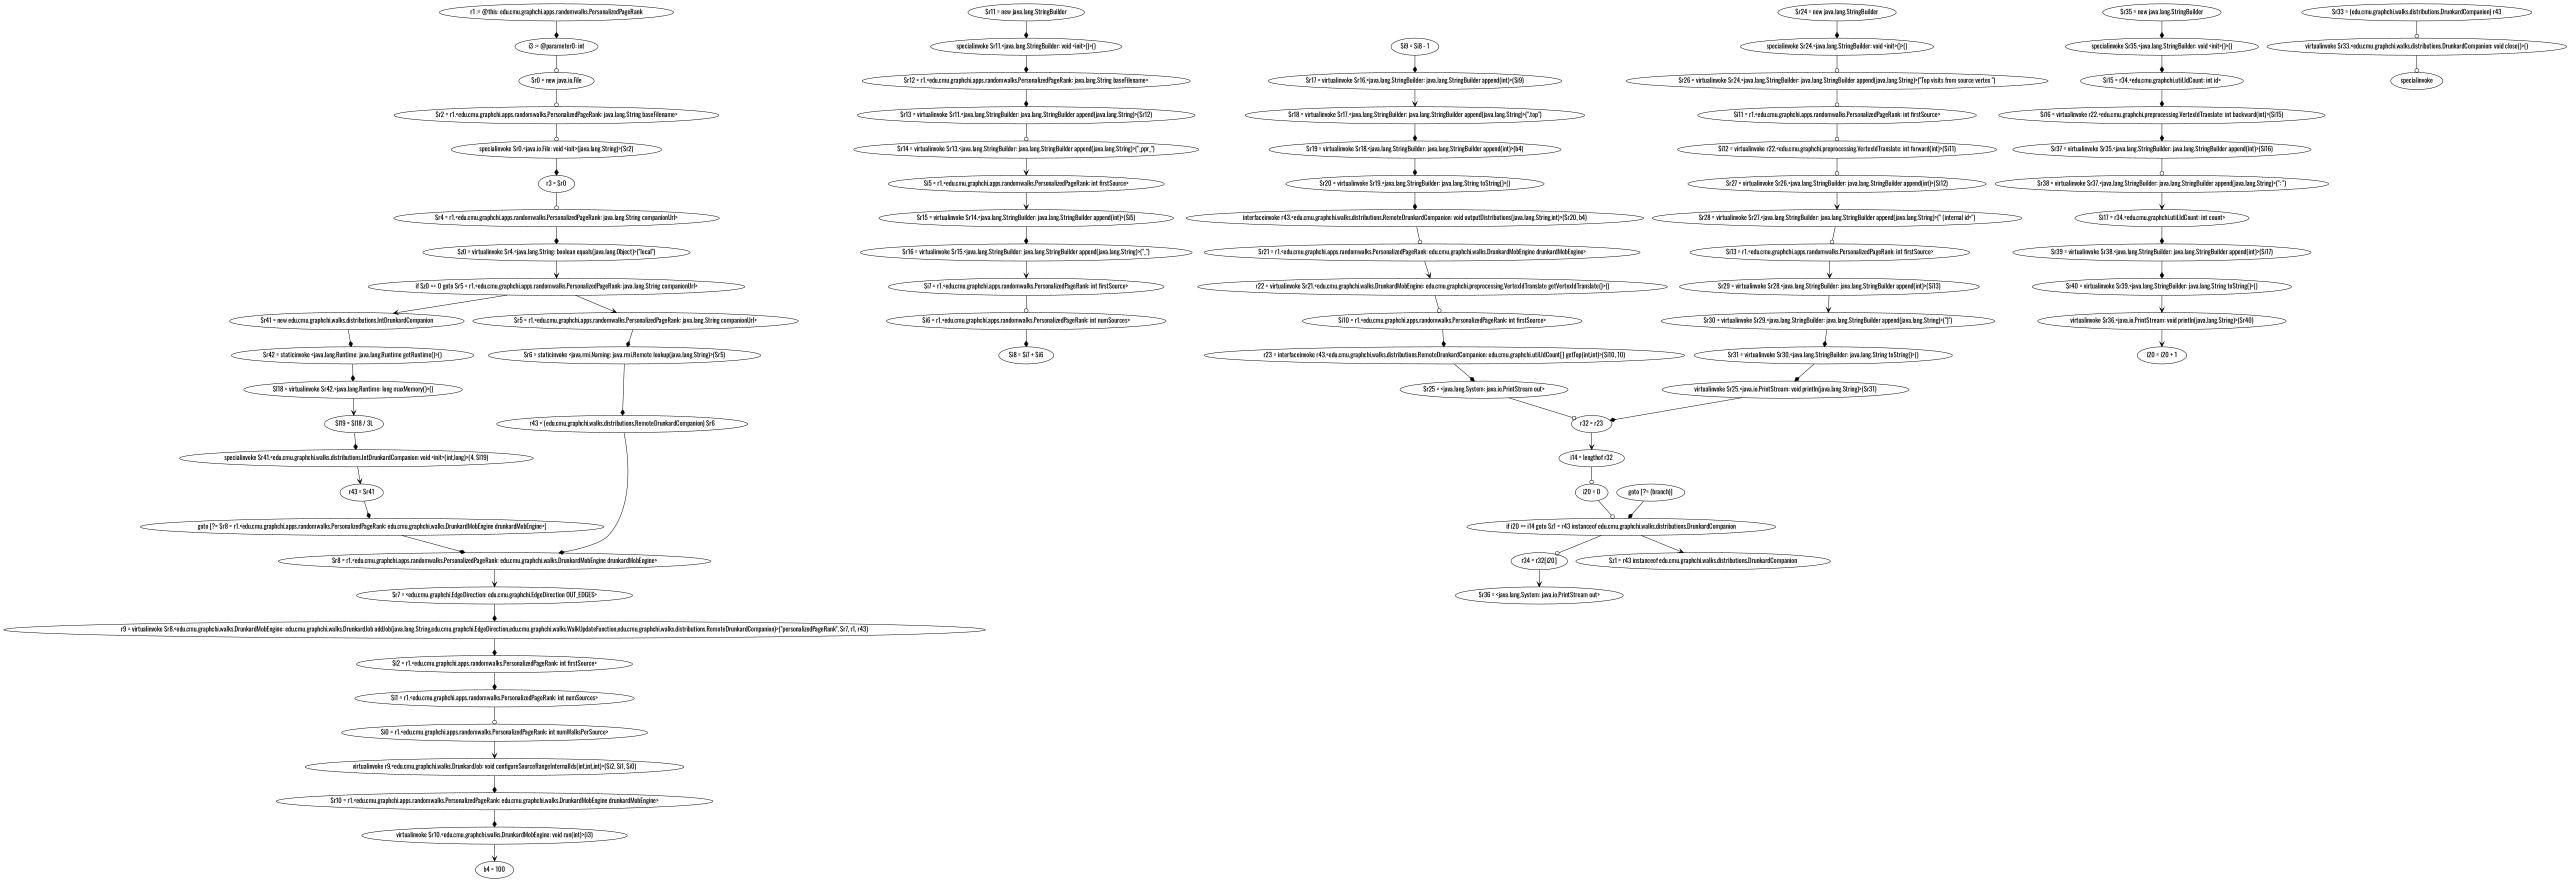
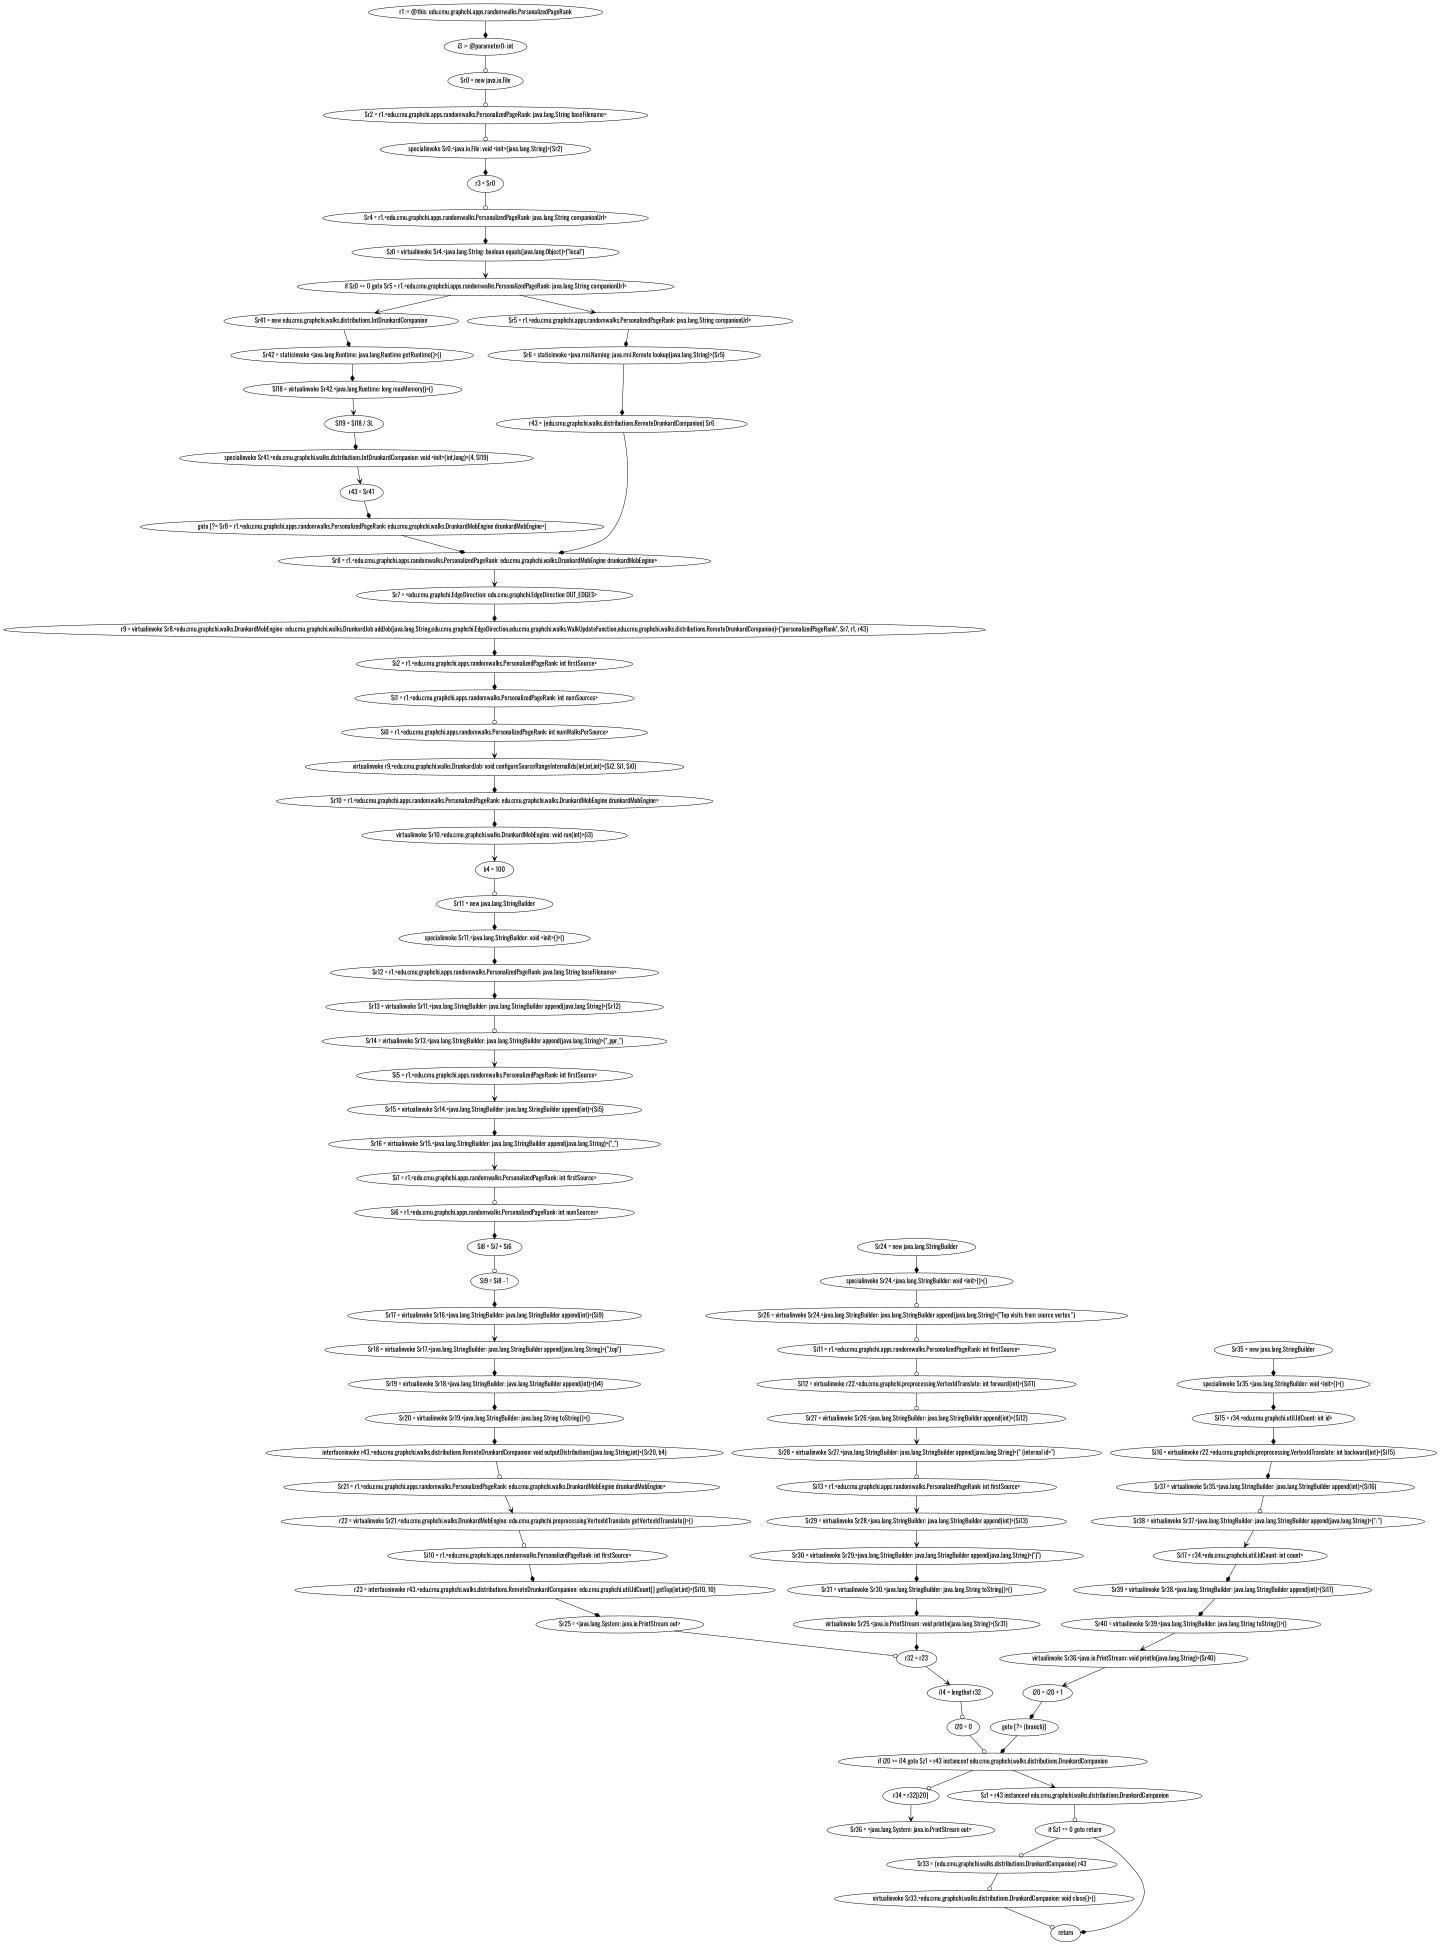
node "specialinvoke": label "specialinvoke" -> "return"
edge "b4 = 100" -> "$r11 = new java.lang.StringBuilder": added
edge "$i8 = $i7 + $i6" -> "$i9 = $i8 - 1": added
edge "i20 = i20 + 1" -> "goto [?= (branch)]": added
node "if $z1 == 0 goto return": added
